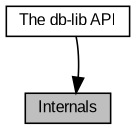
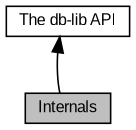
edge "The db-lib API" -> "Internals": reversed
